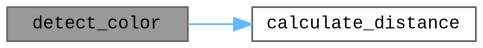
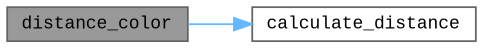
node "detect_color": label "detect_color" -> "distance_color"
